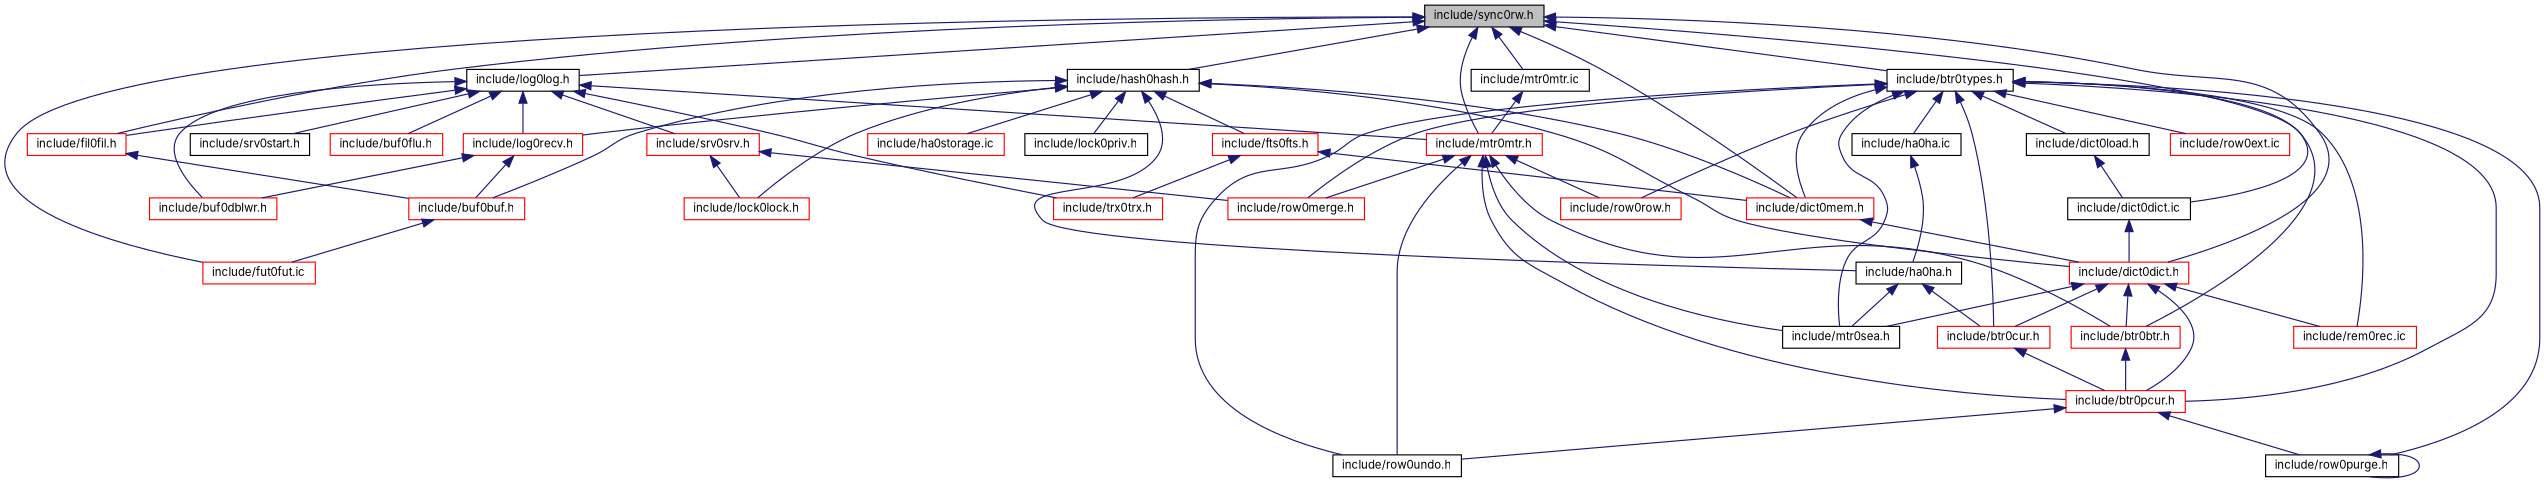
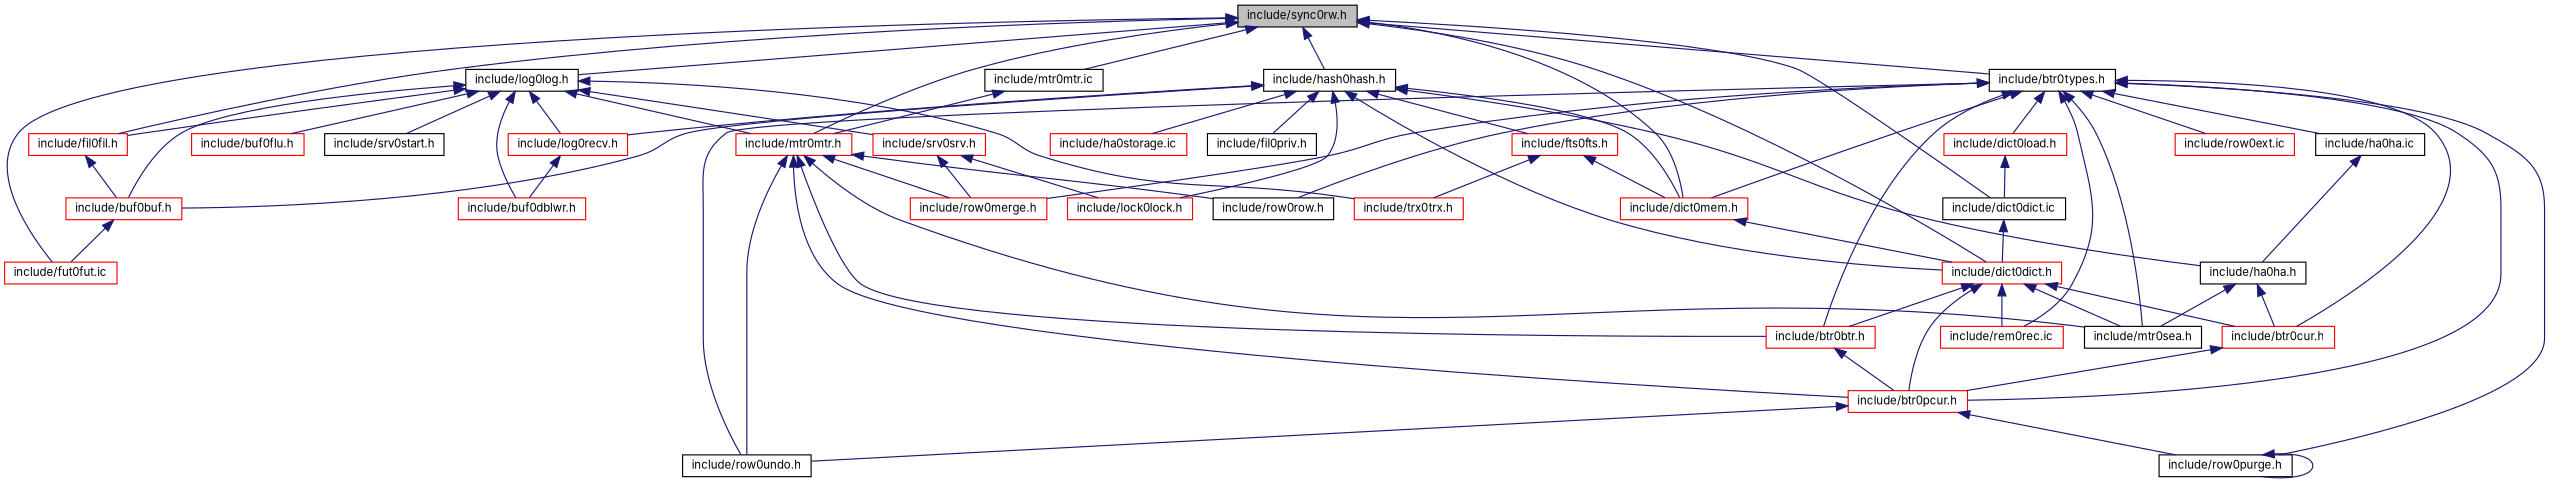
node "include/lock0priv.h": label "include/lock0priv.h" -> "include/fil0priv.h"
node "include/dict0load.h": color black -> red
edge "include/buf0buf.h" -> "include/log0recv.h": now "include/buf0buf.h" -> "include/log0log.h"
node "include/row0row.h": color red -> black
